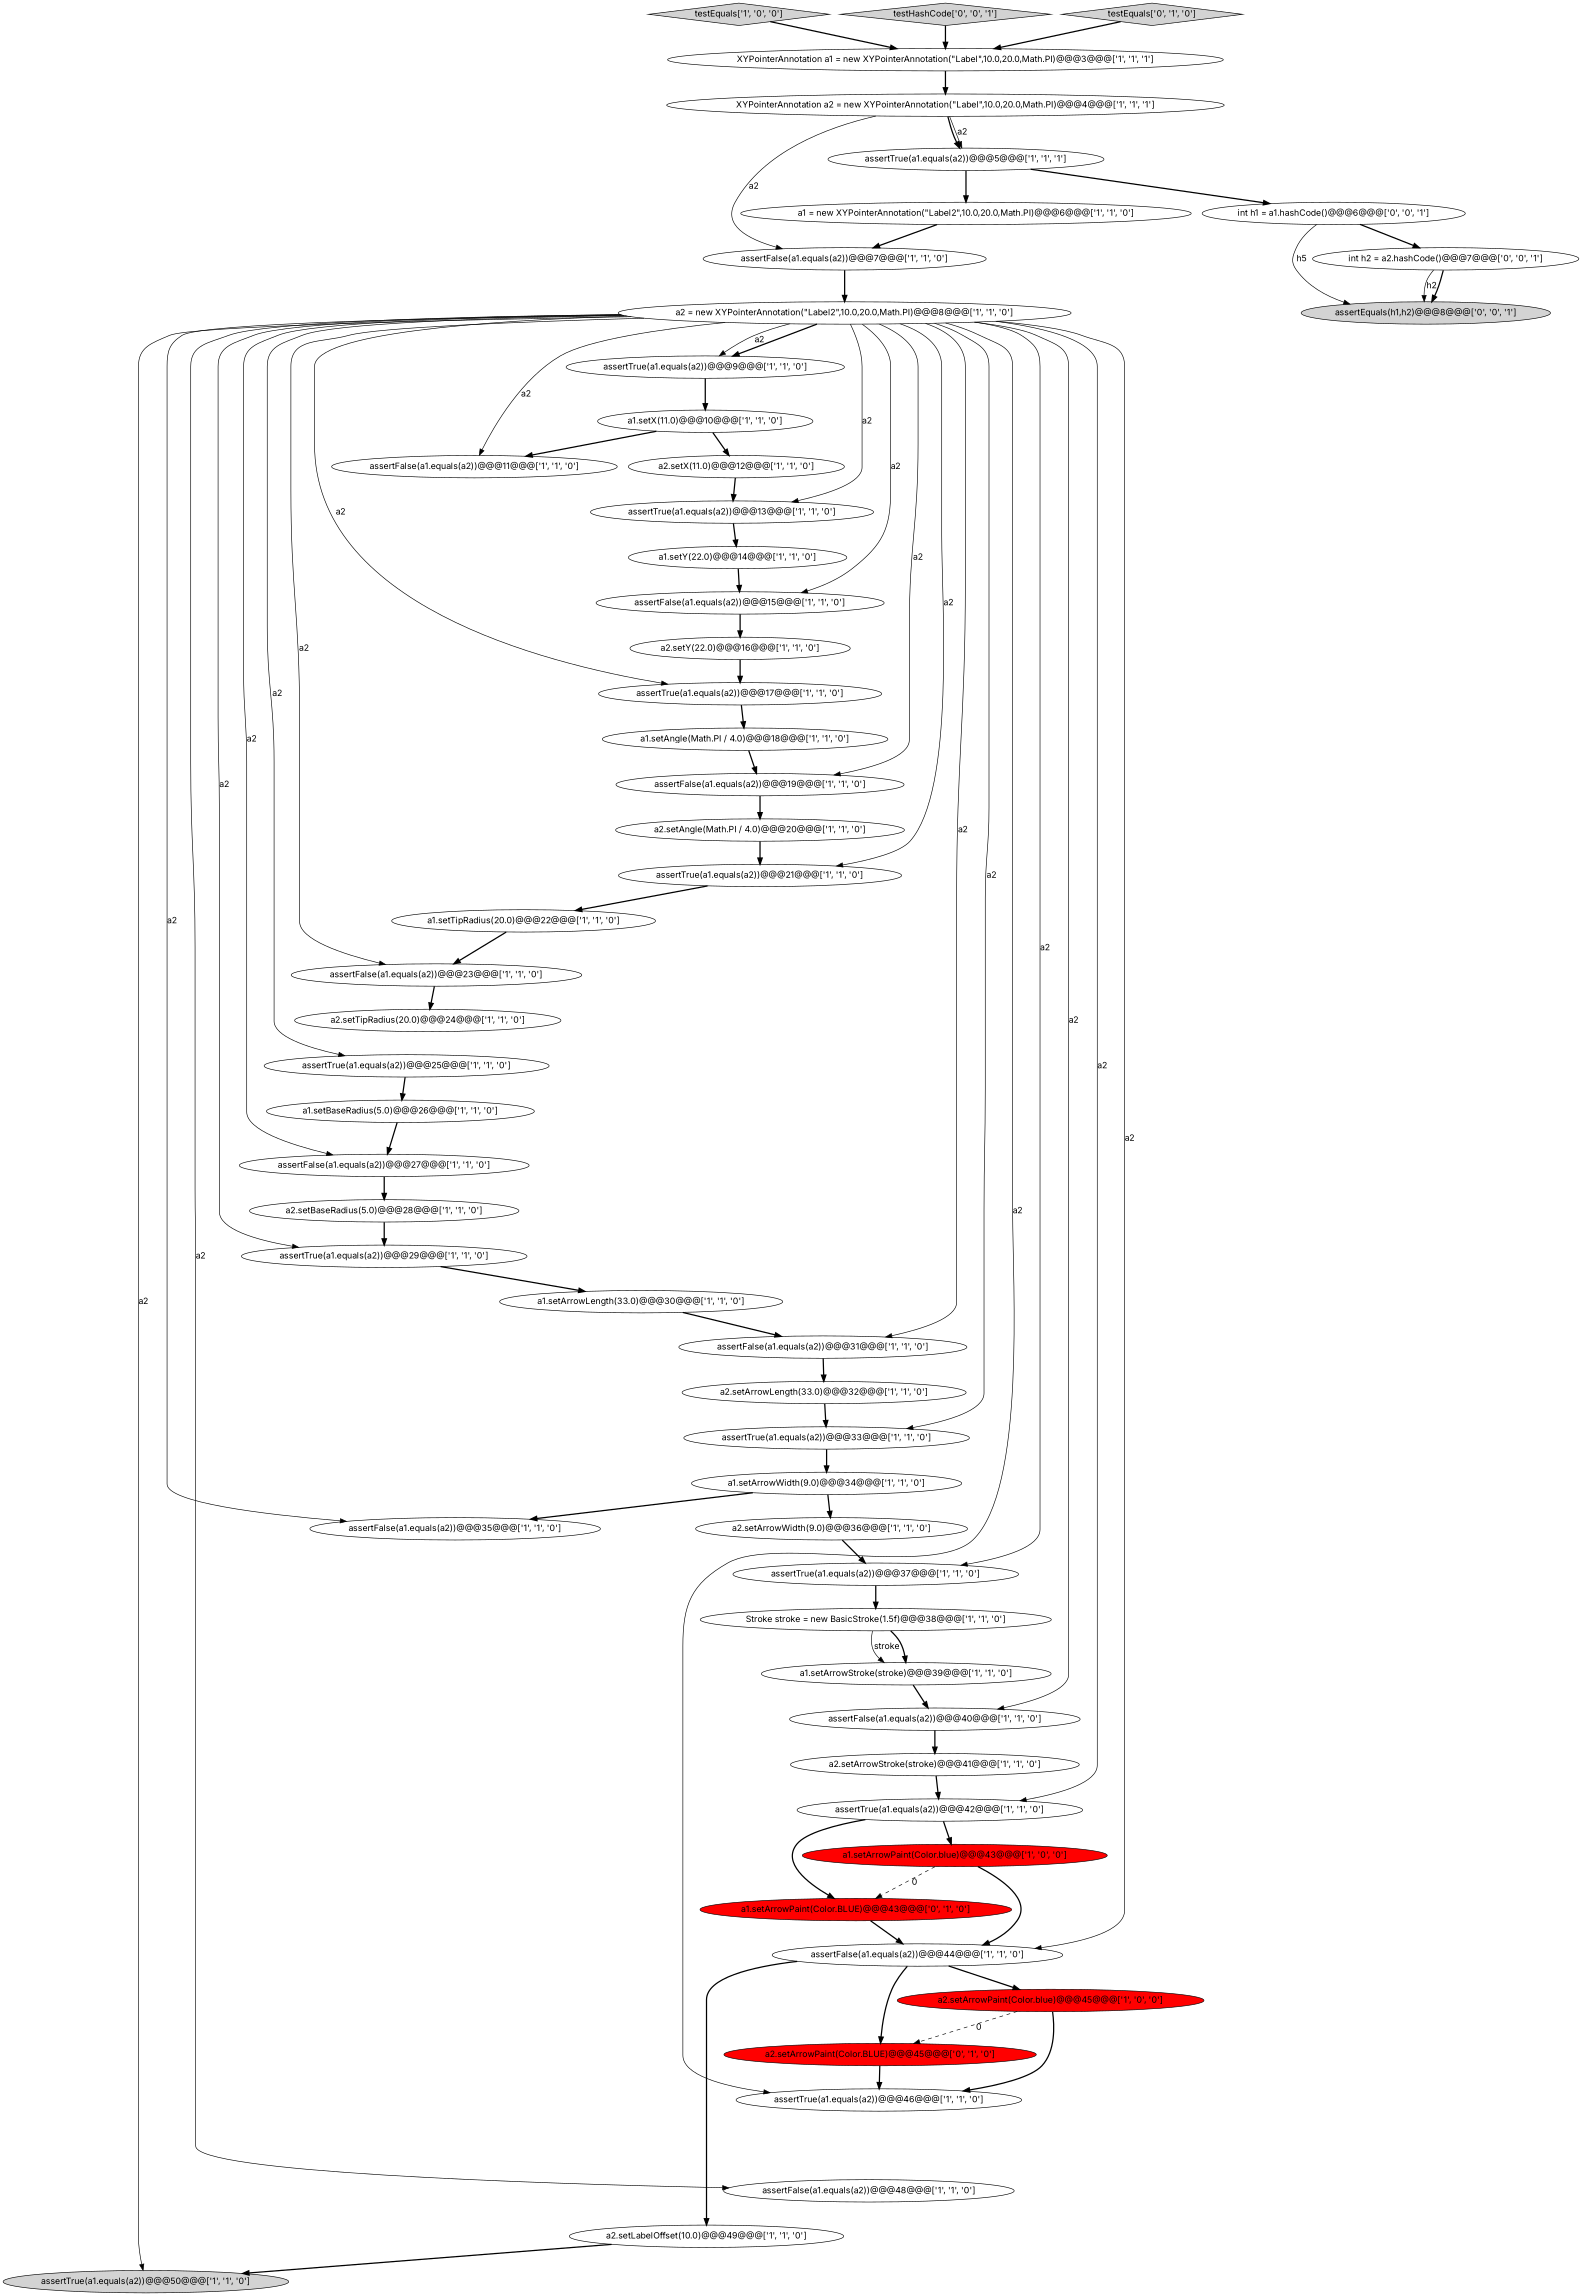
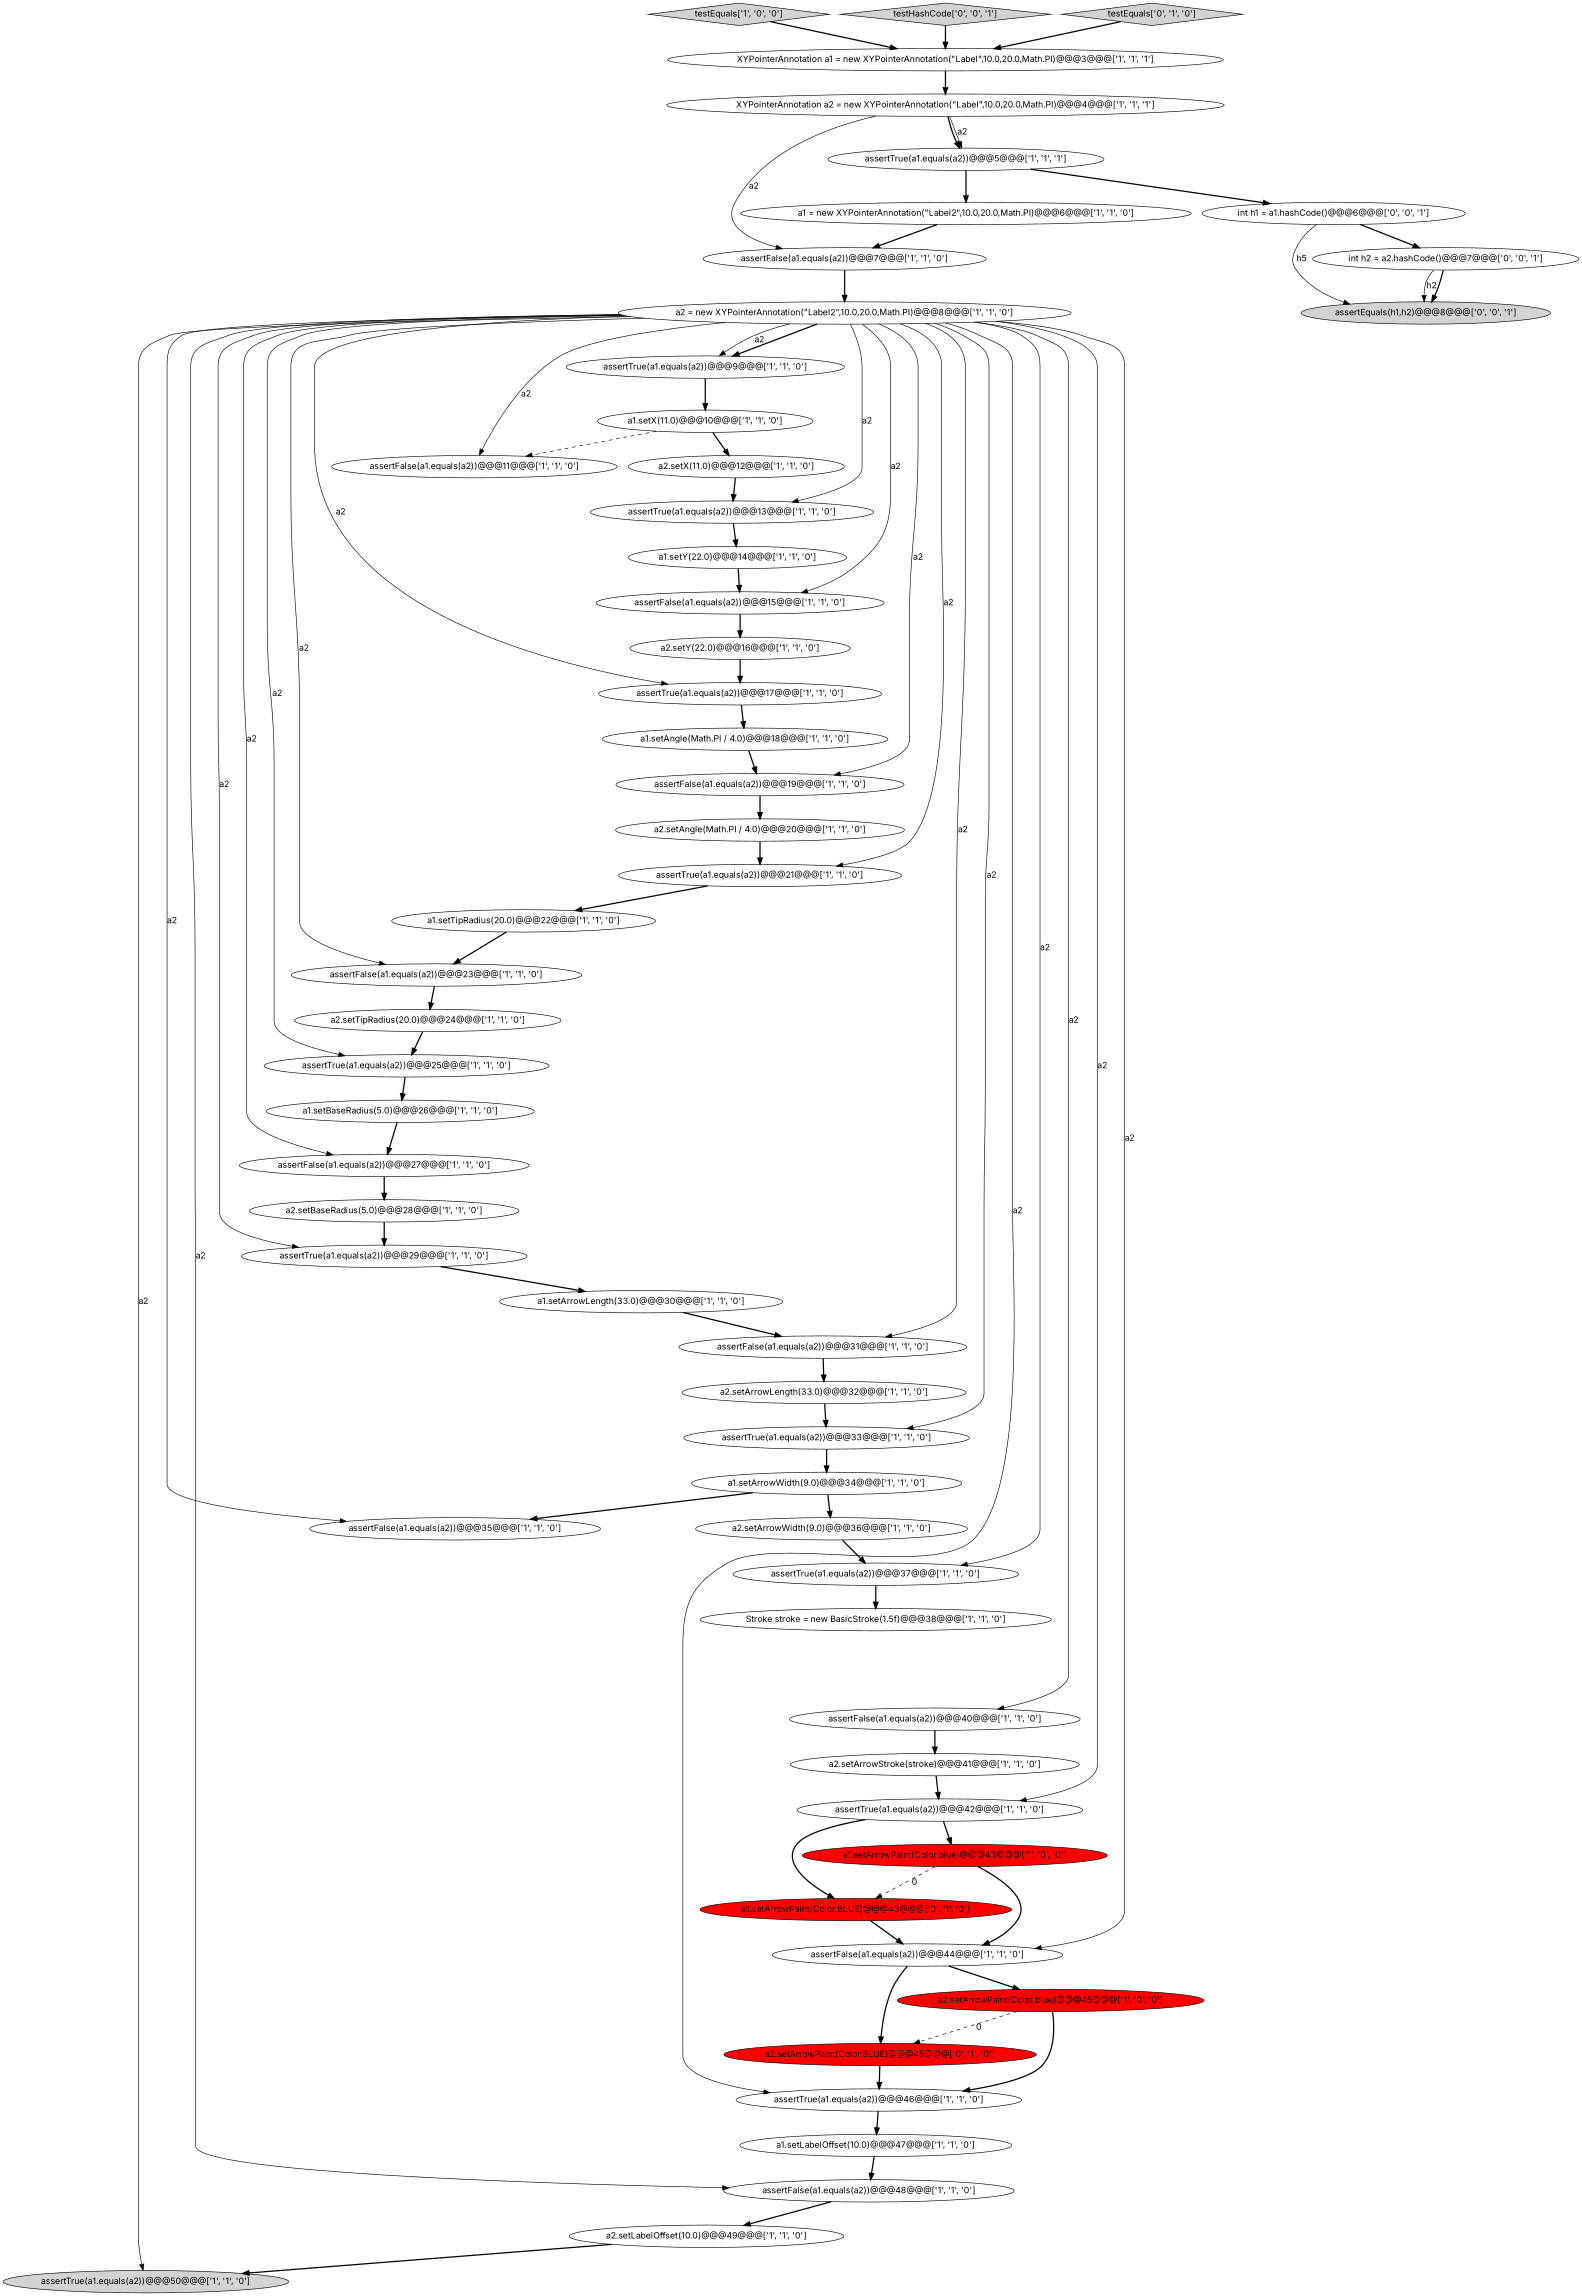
edge "a1.setX(11.0)@@@10@@@['1', '1', '0']" -> "assertFalse(a1.equals(a2))@@@11@@@['1', '1', '0']": style bold -> dashed
edge "a2.setTipRadius(20.0)@@@24@@@['1', '1', '0']" -> "assertTrue(a1.equals(a2))@@@25@@@['1', '1', '0']": added
node "a1.setArrowStroke(stroke)@@@39@@@['1', '1', '0']": removed
edge "assertFalse(a1.equals(a2))@@@44@@@['1', '1', '0']" -> "a2.setLabelOffset(10.0)@@@49@@@['1', '1', '0']": now "assertFalse(a1.equals(a2))@@@48@@@['1', '1', '0']" -> "a2.setLabelOffset(10.0)@@@49@@@['1', '1', '0']"
node "a1.setLabelOffset(10.0)@@@47@@@['1', '1', '0']": added
